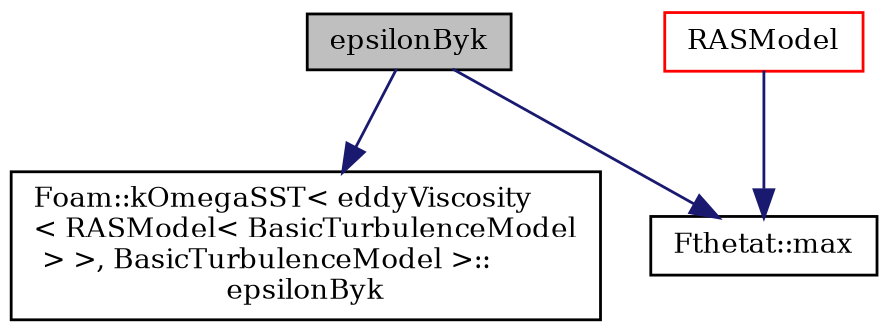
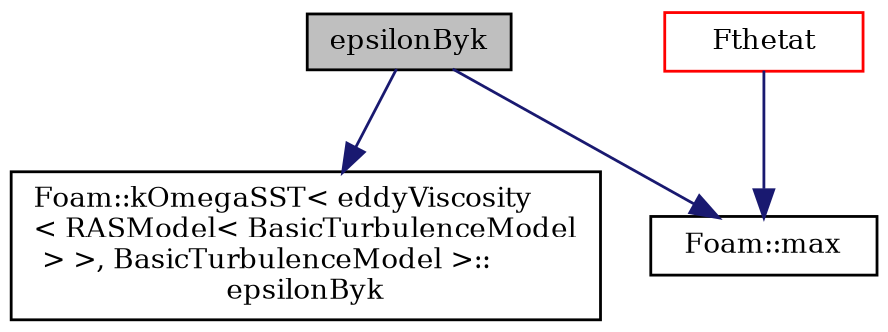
node "RASModel": label "RASModel" -> "Fthetat"
node "Fthetat::max": label "Fthetat::max" -> "Foam::max"
